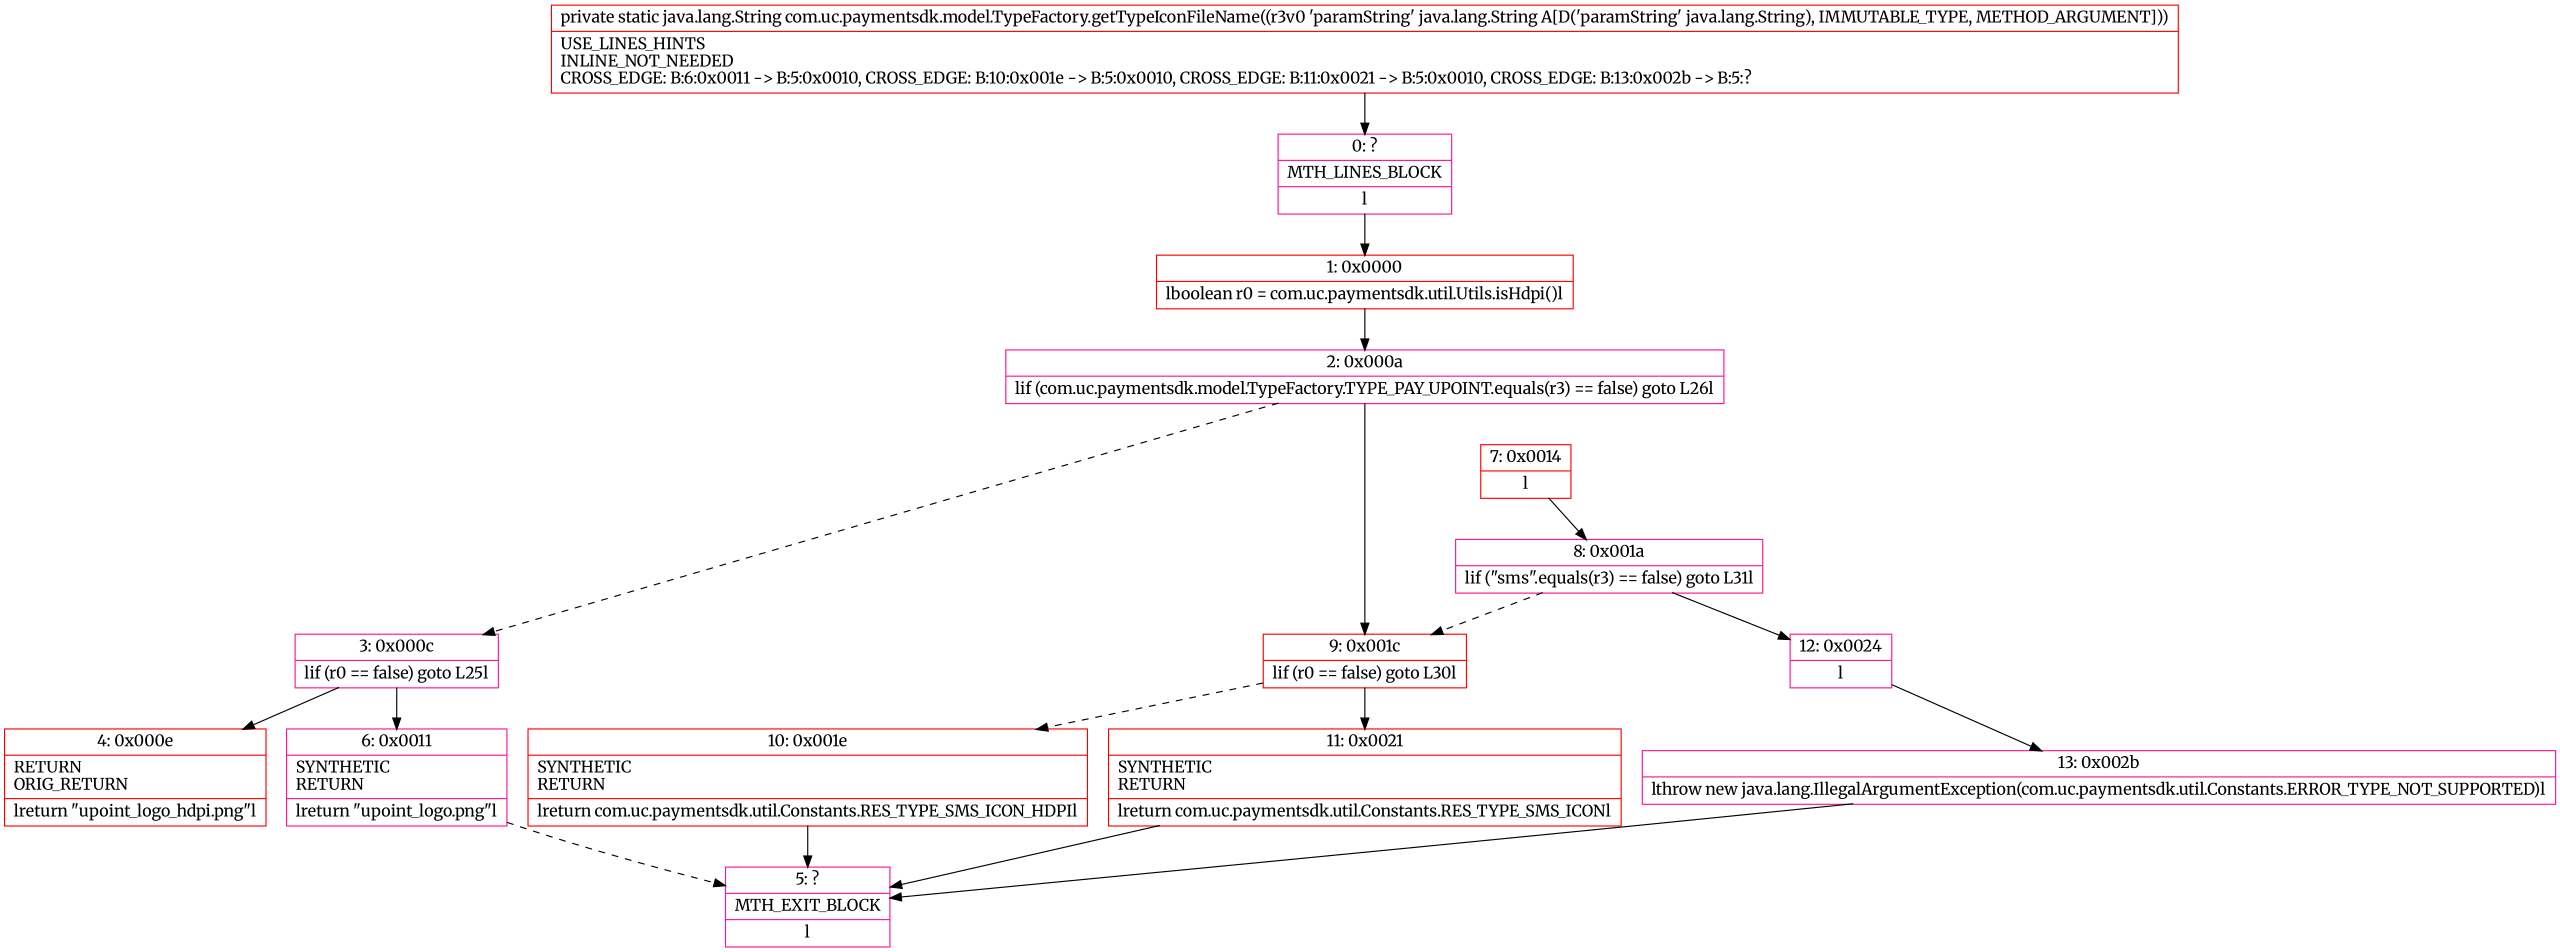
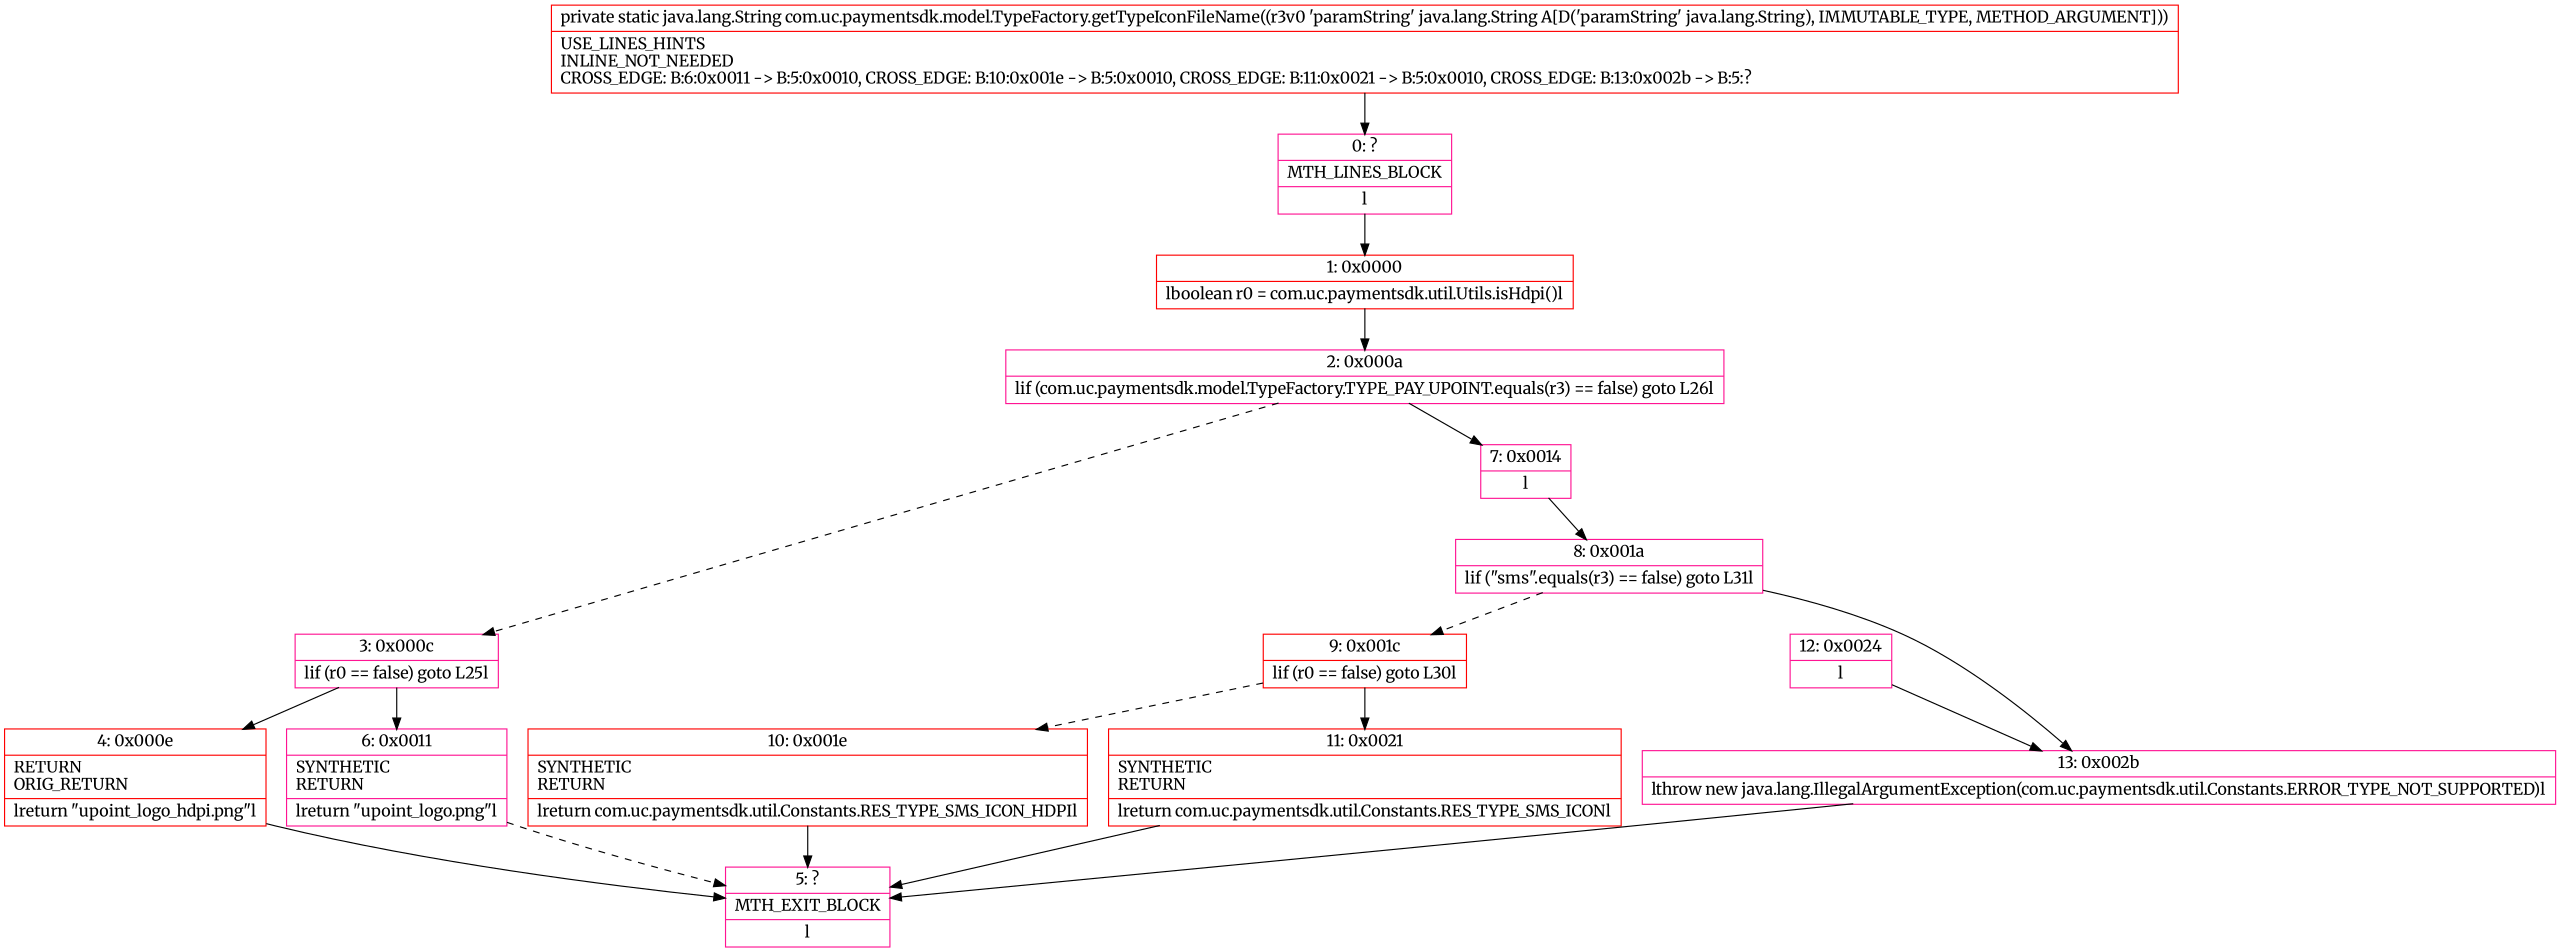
node "7: 0x0014": color red -> deeppink
edge "2: 0x000a" -> "9: 0x001c": now "2: 0x000a" -> "7: 0x0014"
edge "8: 0x001a" -> "12: 0x0024": now "8: 0x001a" -> "13: 0x002b"
edge "4: 0x000e" -> "5: ?": added
